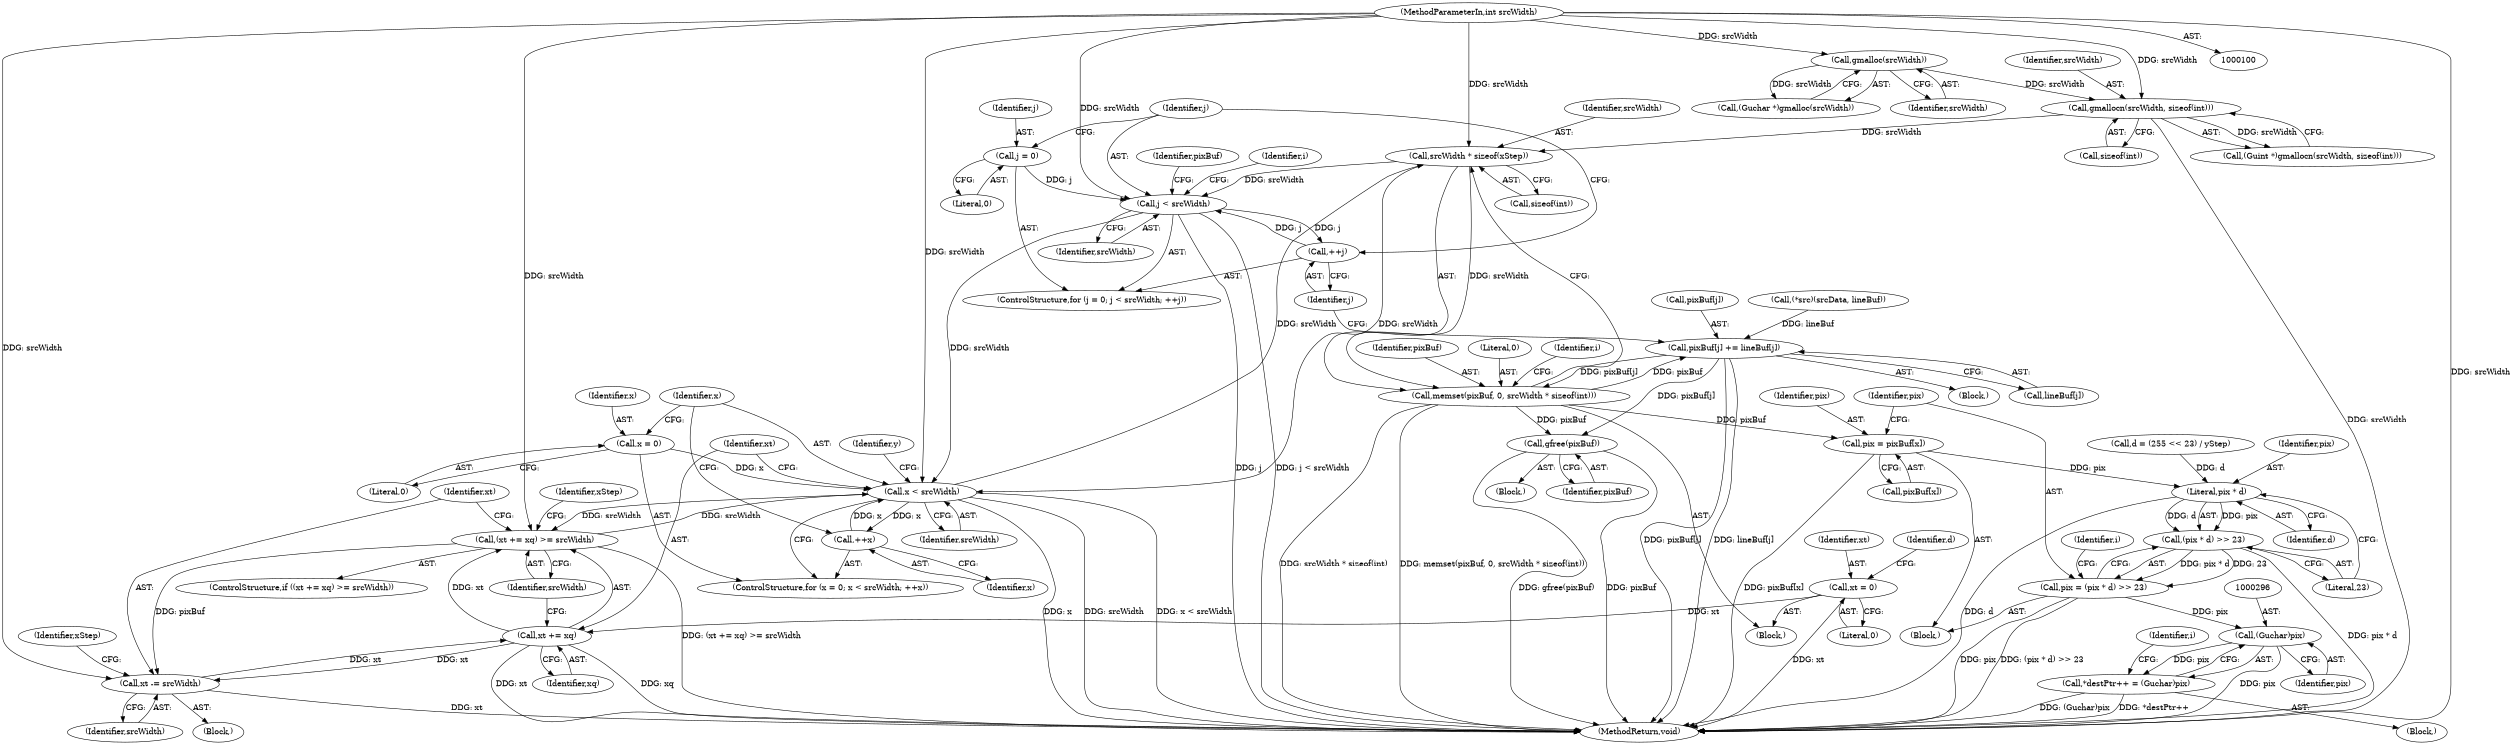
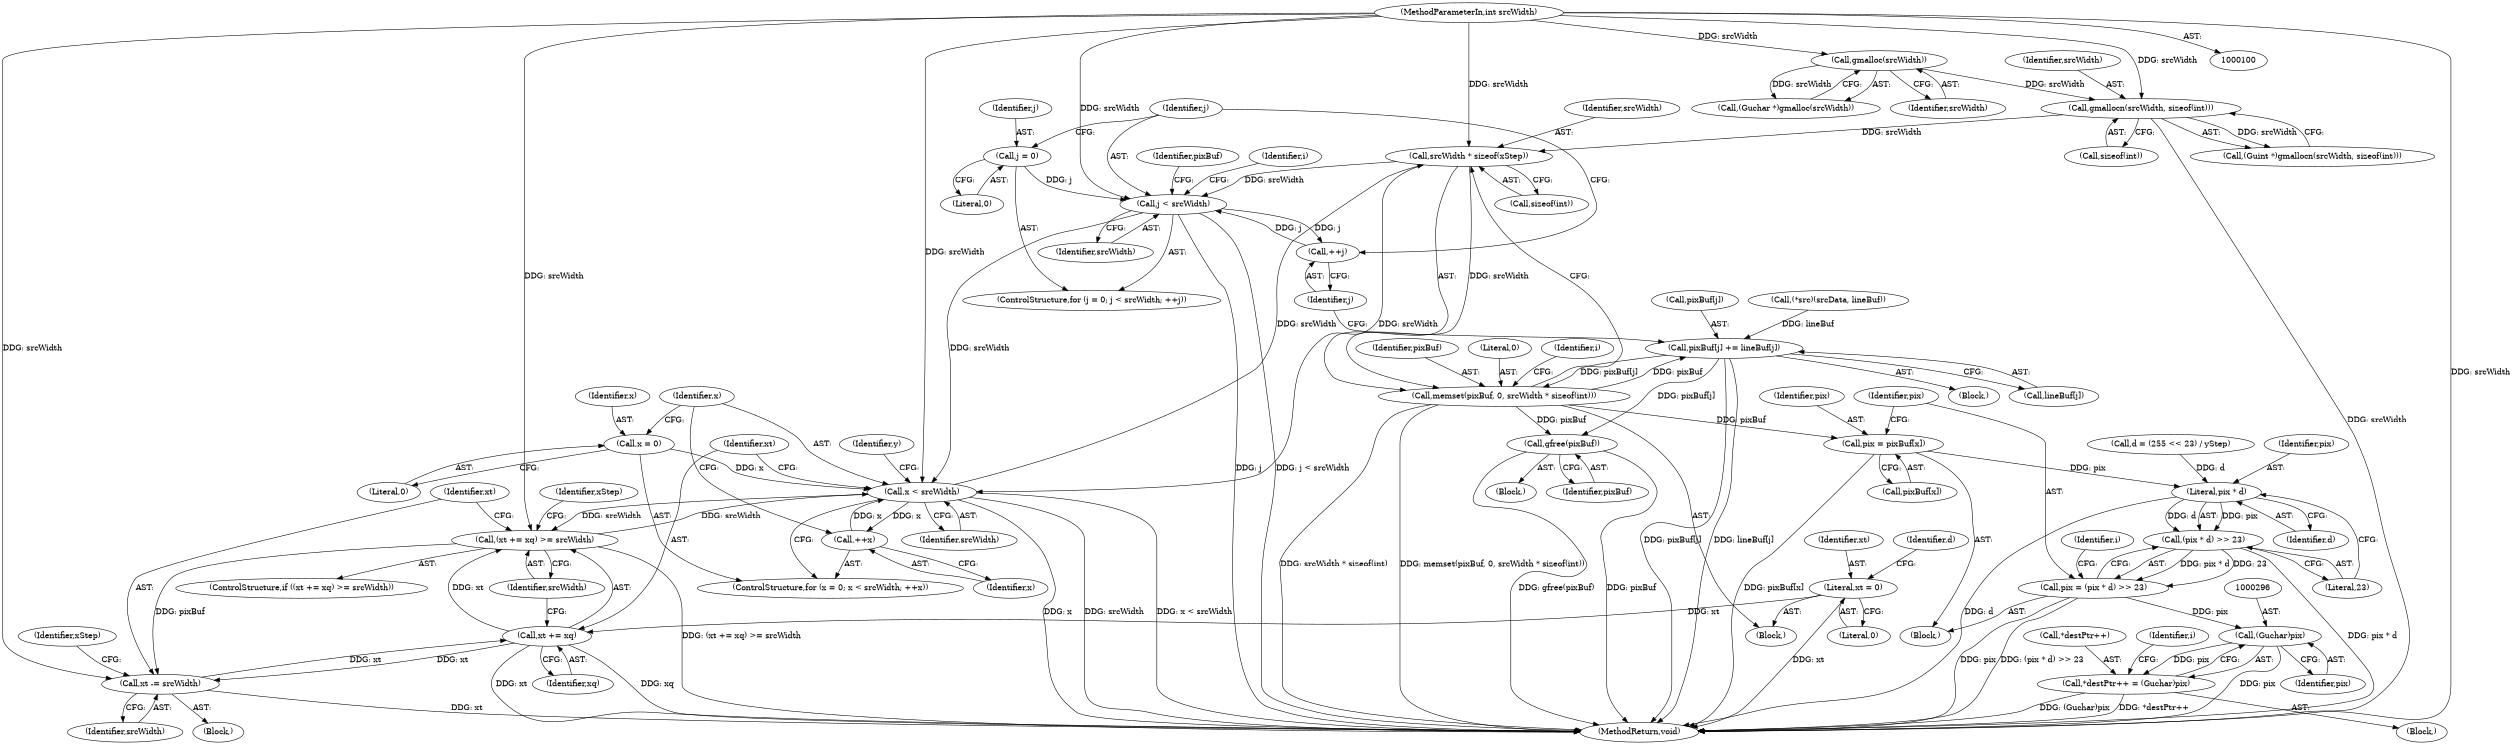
edge "(Call,++j)" -> "(ControlStructure,for (j = 0; j < srcWidth; ++j))": removed, label "AST:"
node "(Call,xt = 0)": label "(Call,xt = 0)" -> "(Literal,xt = 0)"
node "(Call,*destPtr++)": added
